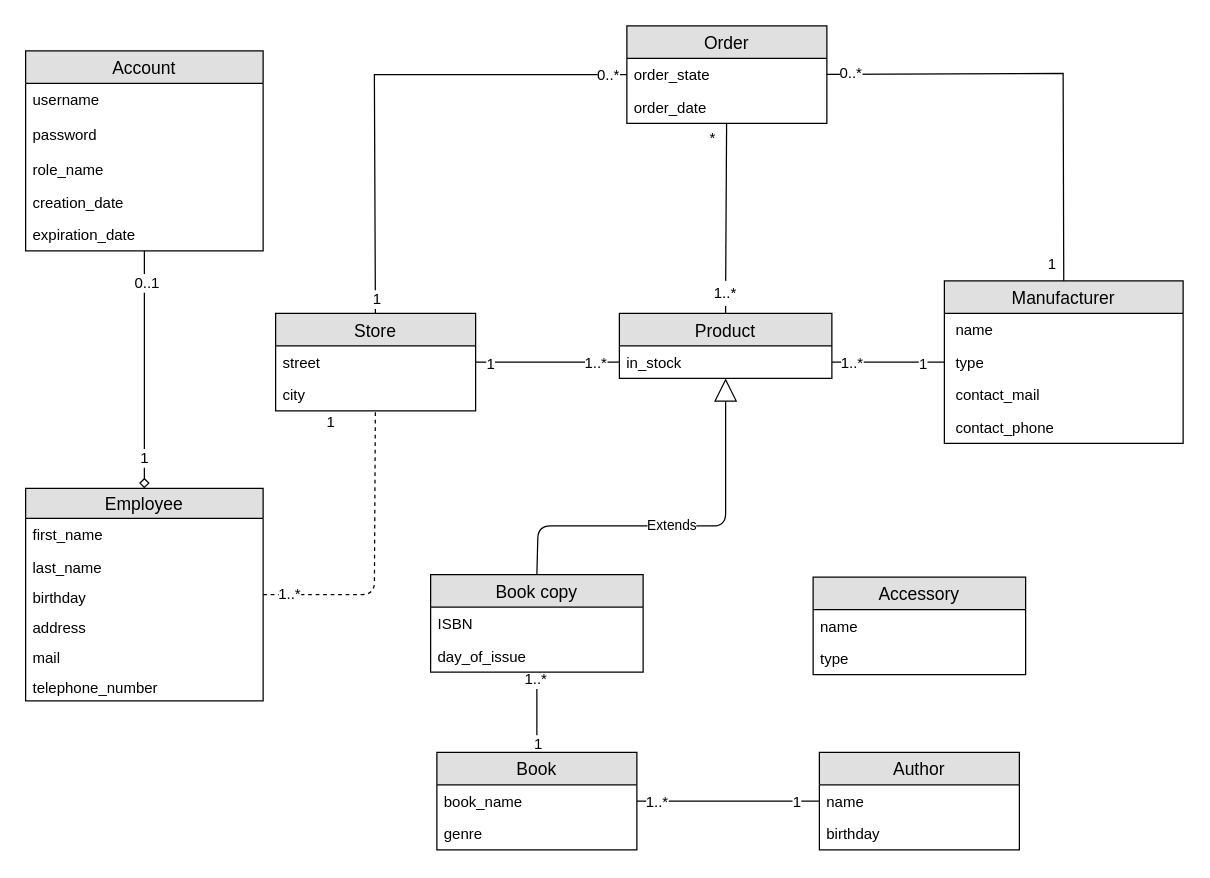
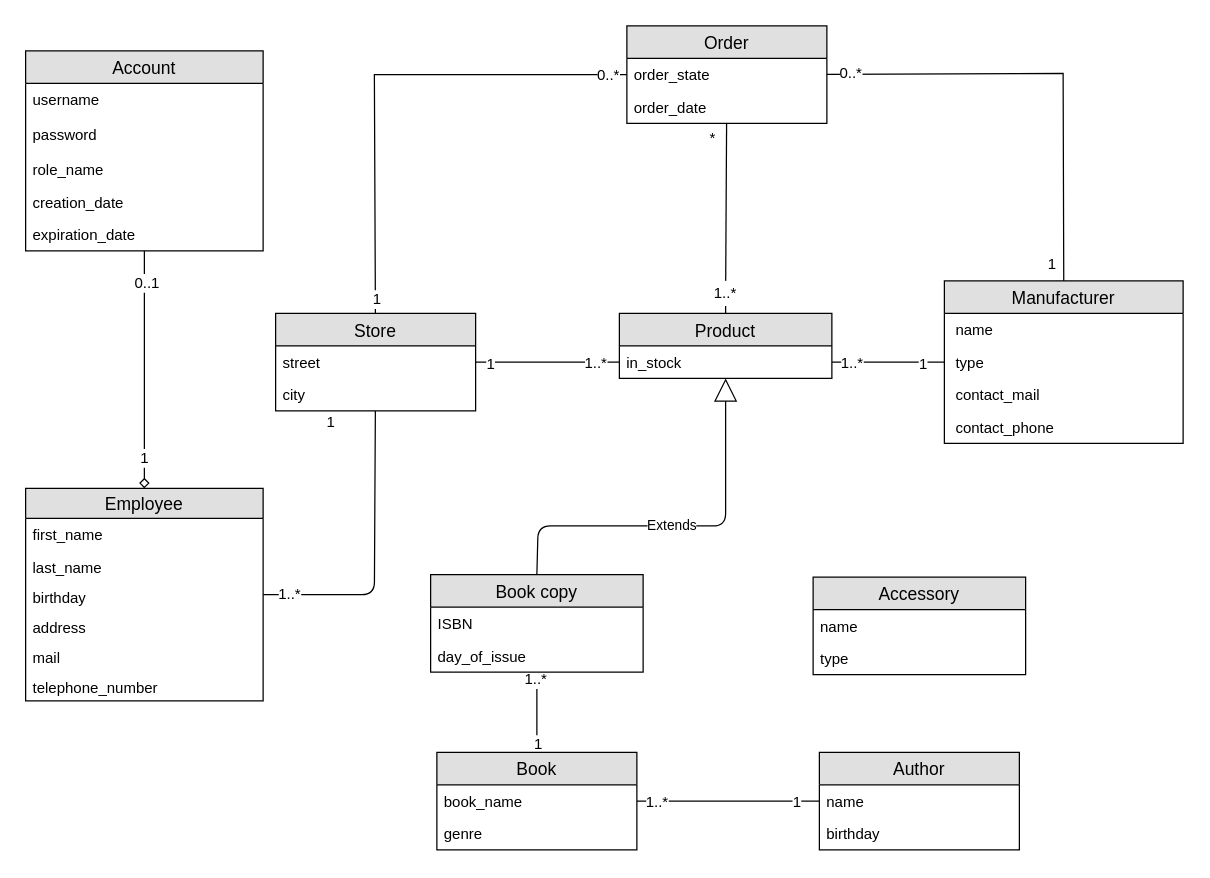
edge "Store" -- "Employee": style dashed -> solid
